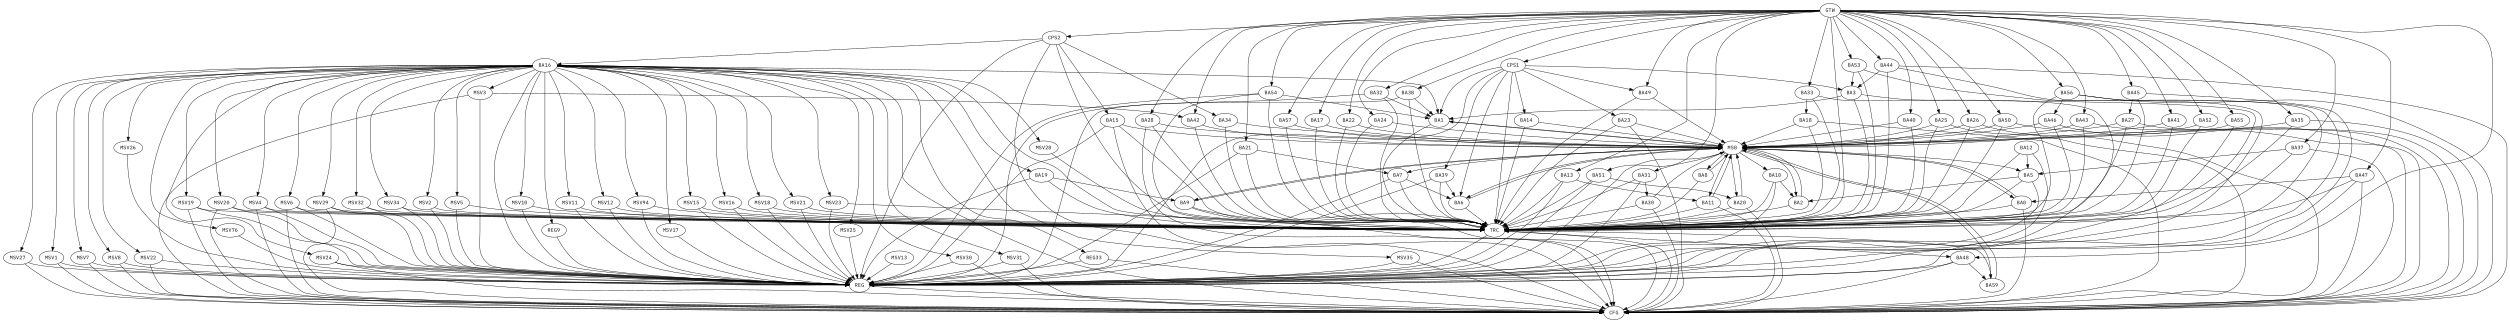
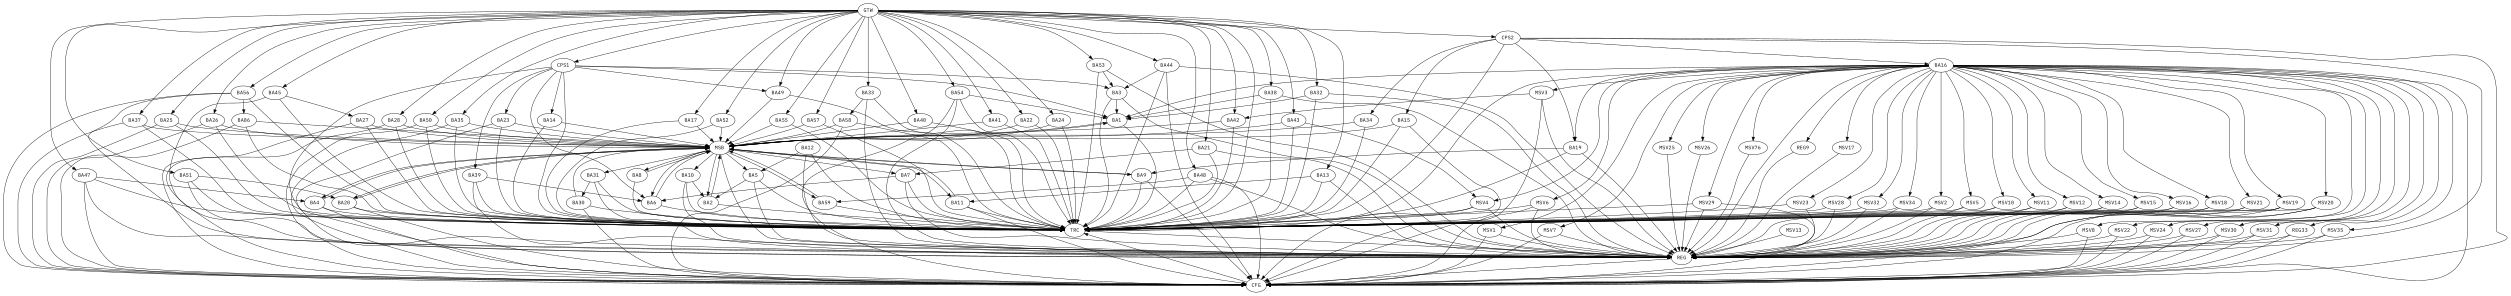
edge "CPS2" -> "BA19": added
node "BA18": label "BA18" -> "BA58"
node "BA46": label "BA46" -> "BA86"
edge "BA37" -> "BA5": now "BA37" -> "MSB"
node "MSV94": label "MSV94" -> "MSV14"
node "BA0": label "BA0" -> "BA4"
edge "BA15" -> "REG": now "MSV28" -> "REG"
edge "TRC" -> "BA48": reversed
edge "BA43" -> "CFG": now "BA43" -> "MSV4"
